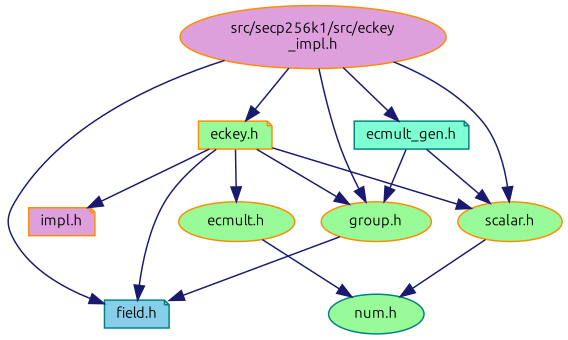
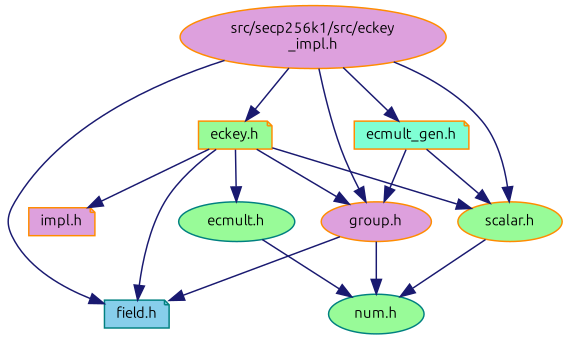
node "ecmult_gen.h": color teal -> darkorange
node "ecmult.h": color darkorange -> teal
node "group.h": fillcolor palegreen -> plum
edge "group.h" -> "num.h": added
